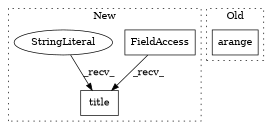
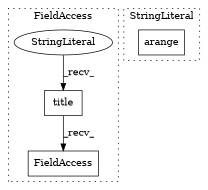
cluster "New": label "New" -> "FieldAccess"
cluster "Old": label "Old" -> "StringLiteral"
edge "FieldAccess" -> "title": reversed
